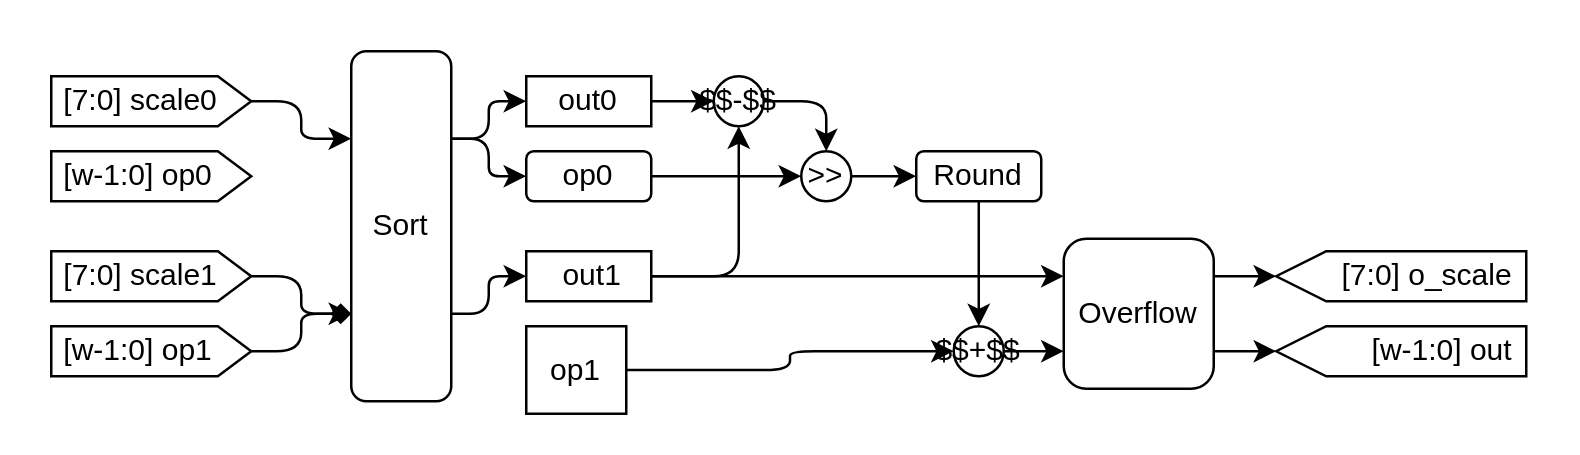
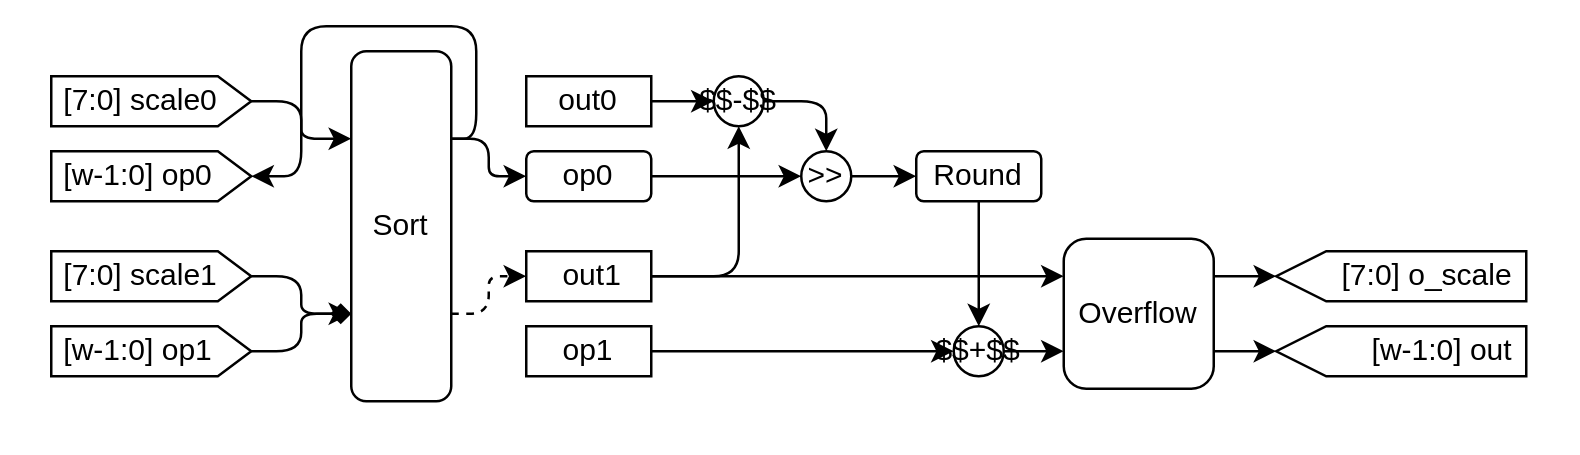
edge "Sort" -> "out0": now "Sort" -> "[w-1:0] op0"
edge "Sort" -> "out1": style solid -> dashed
node "op1": size 100x88 -> 125x50
